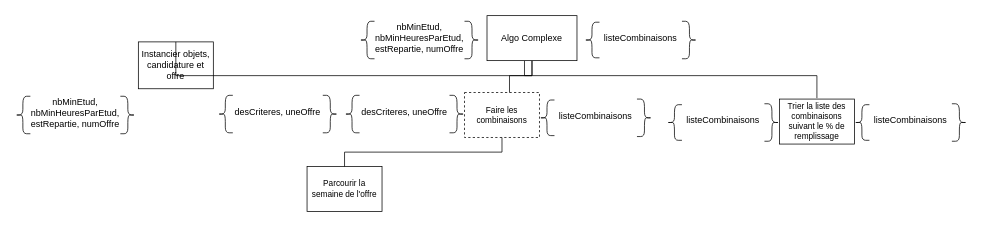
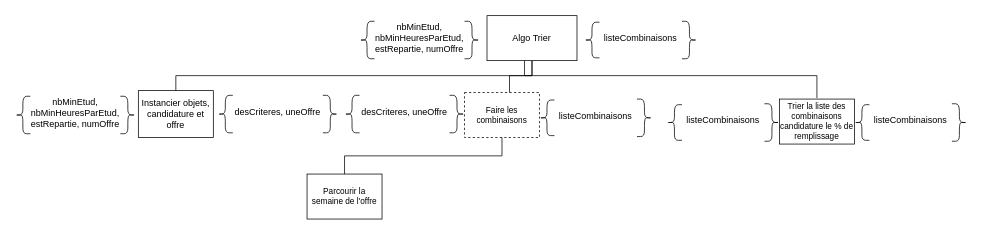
node "Algo Complexe": label "Algo Complexe" -> "Algo Trier"
node "Instancier objets, candidature et offre": moved (176, 65) -> (176, 114)
node "Trier la liste des combinaisons suivant le % de remplissage": label "Trier la liste des combinaisons suivant le % de remplissage" -> "Trier la liste des combinaisons candidature le % de remplissage"
node "Parcourir la semaine de l'offre": moved (345, 189) -> (345, 196)
